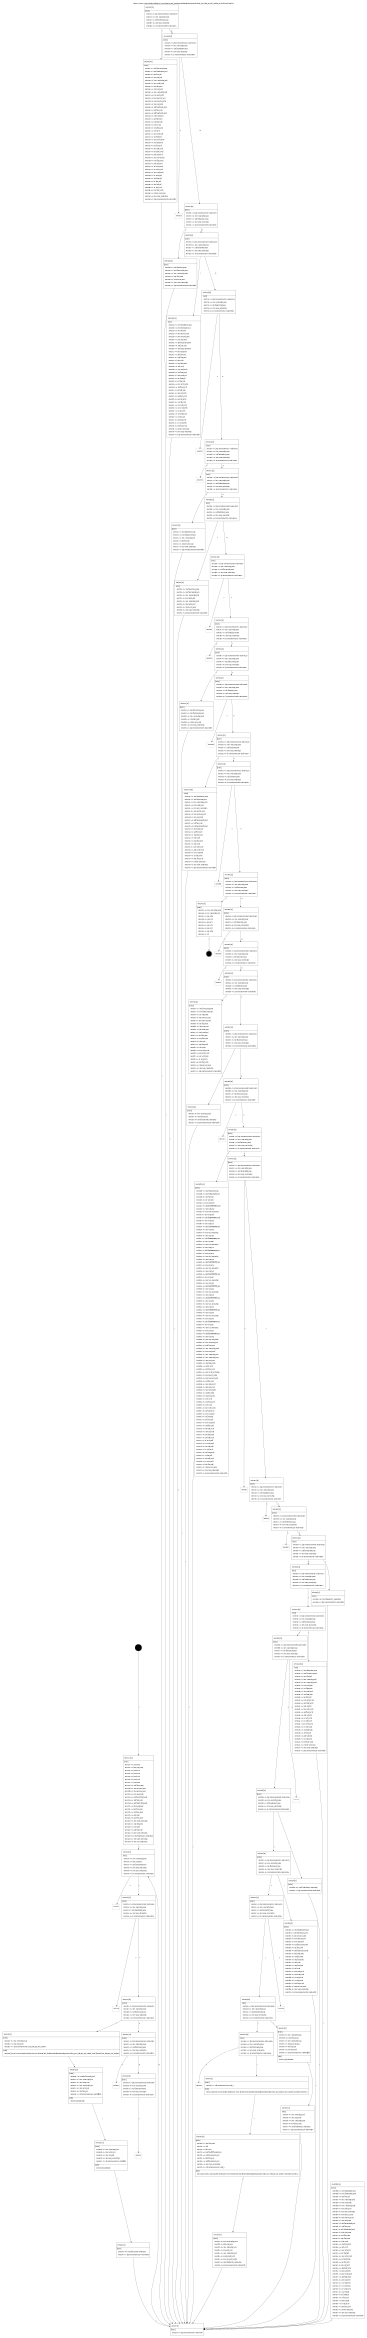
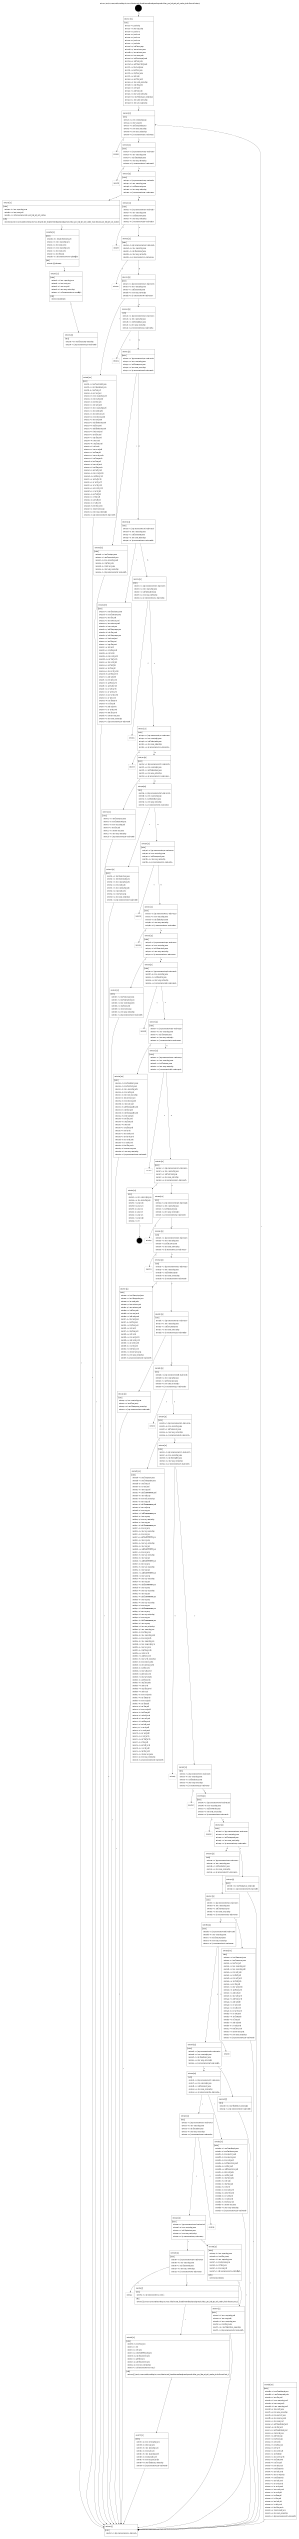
edge "0x4016a8 [28]" -> "0x4016c4 [28]": added, label "19"
